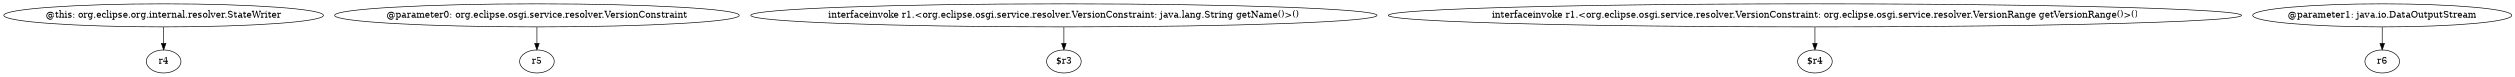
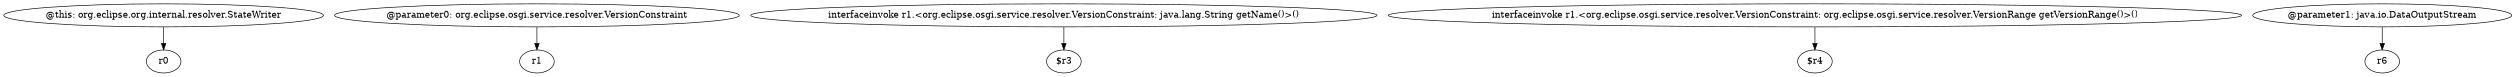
node "r4": label "r4" -> "r0"
node "r5": label "r5" -> "r1"
